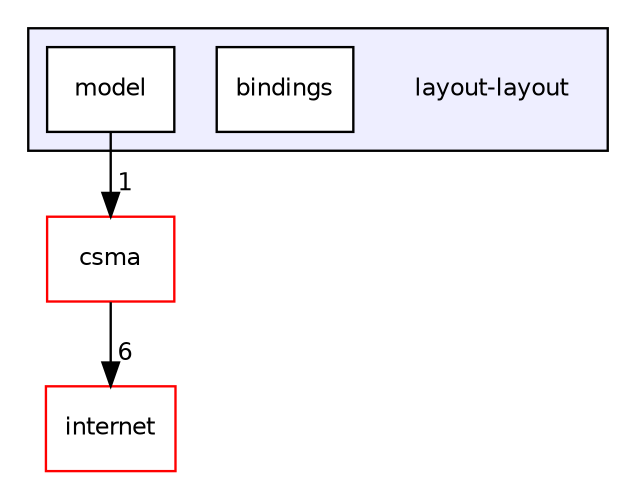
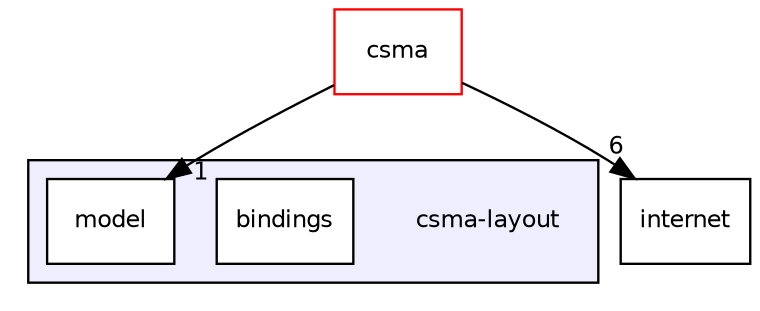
node "layout-layout": label "layout-layout" -> "csma-layout"
edge "model" -> "csma": reversed
node "internet": color red -> black
